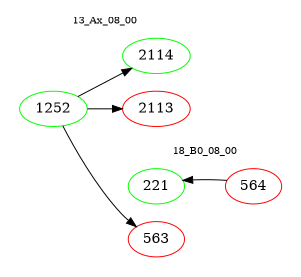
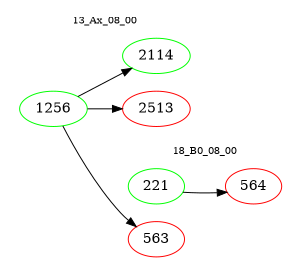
node "1252": label "1252" -> "1256"
node "2113": label "2113" -> "2513"
edge "564" -> "221": reversed
